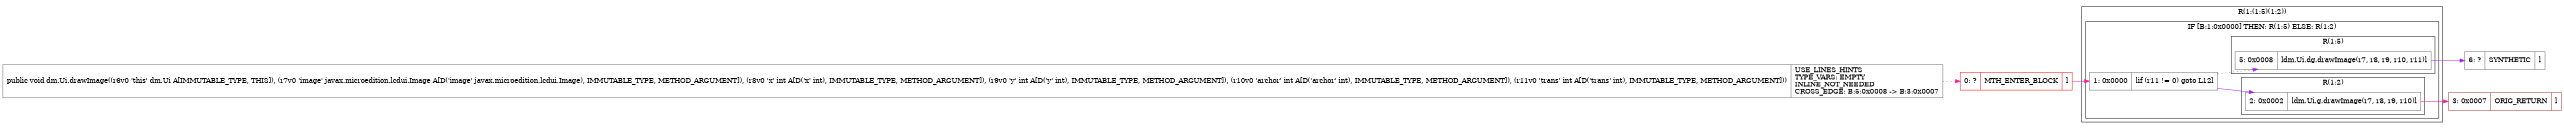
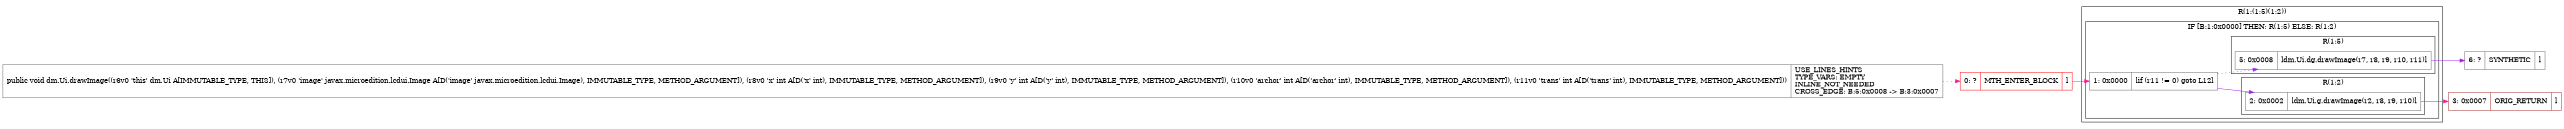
node "2: 0x0002": text "ldm.Ui.g.drawImage(r7, r8, r9, r10)l" -> "ldm.Ui.g.drawImage(r2, r8, r9, r10)l"
